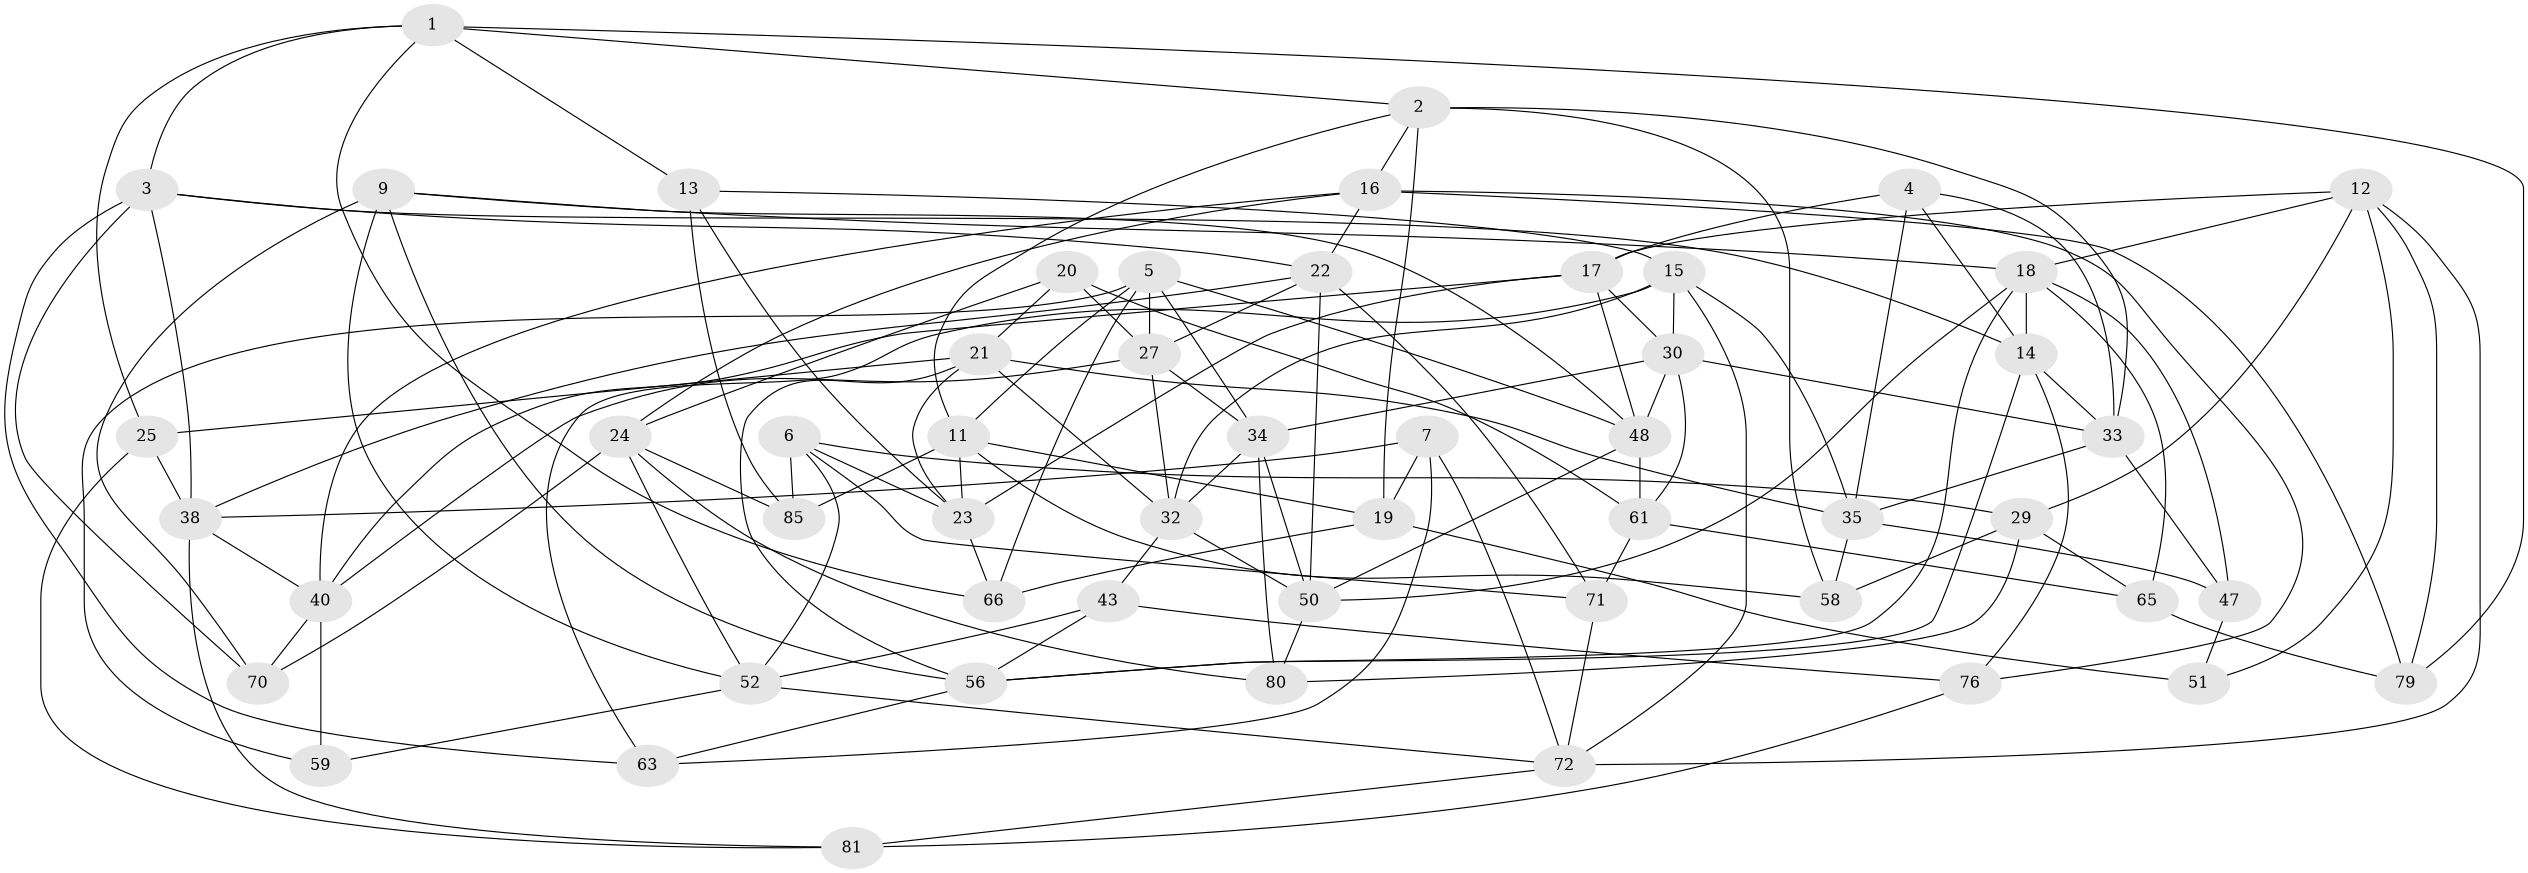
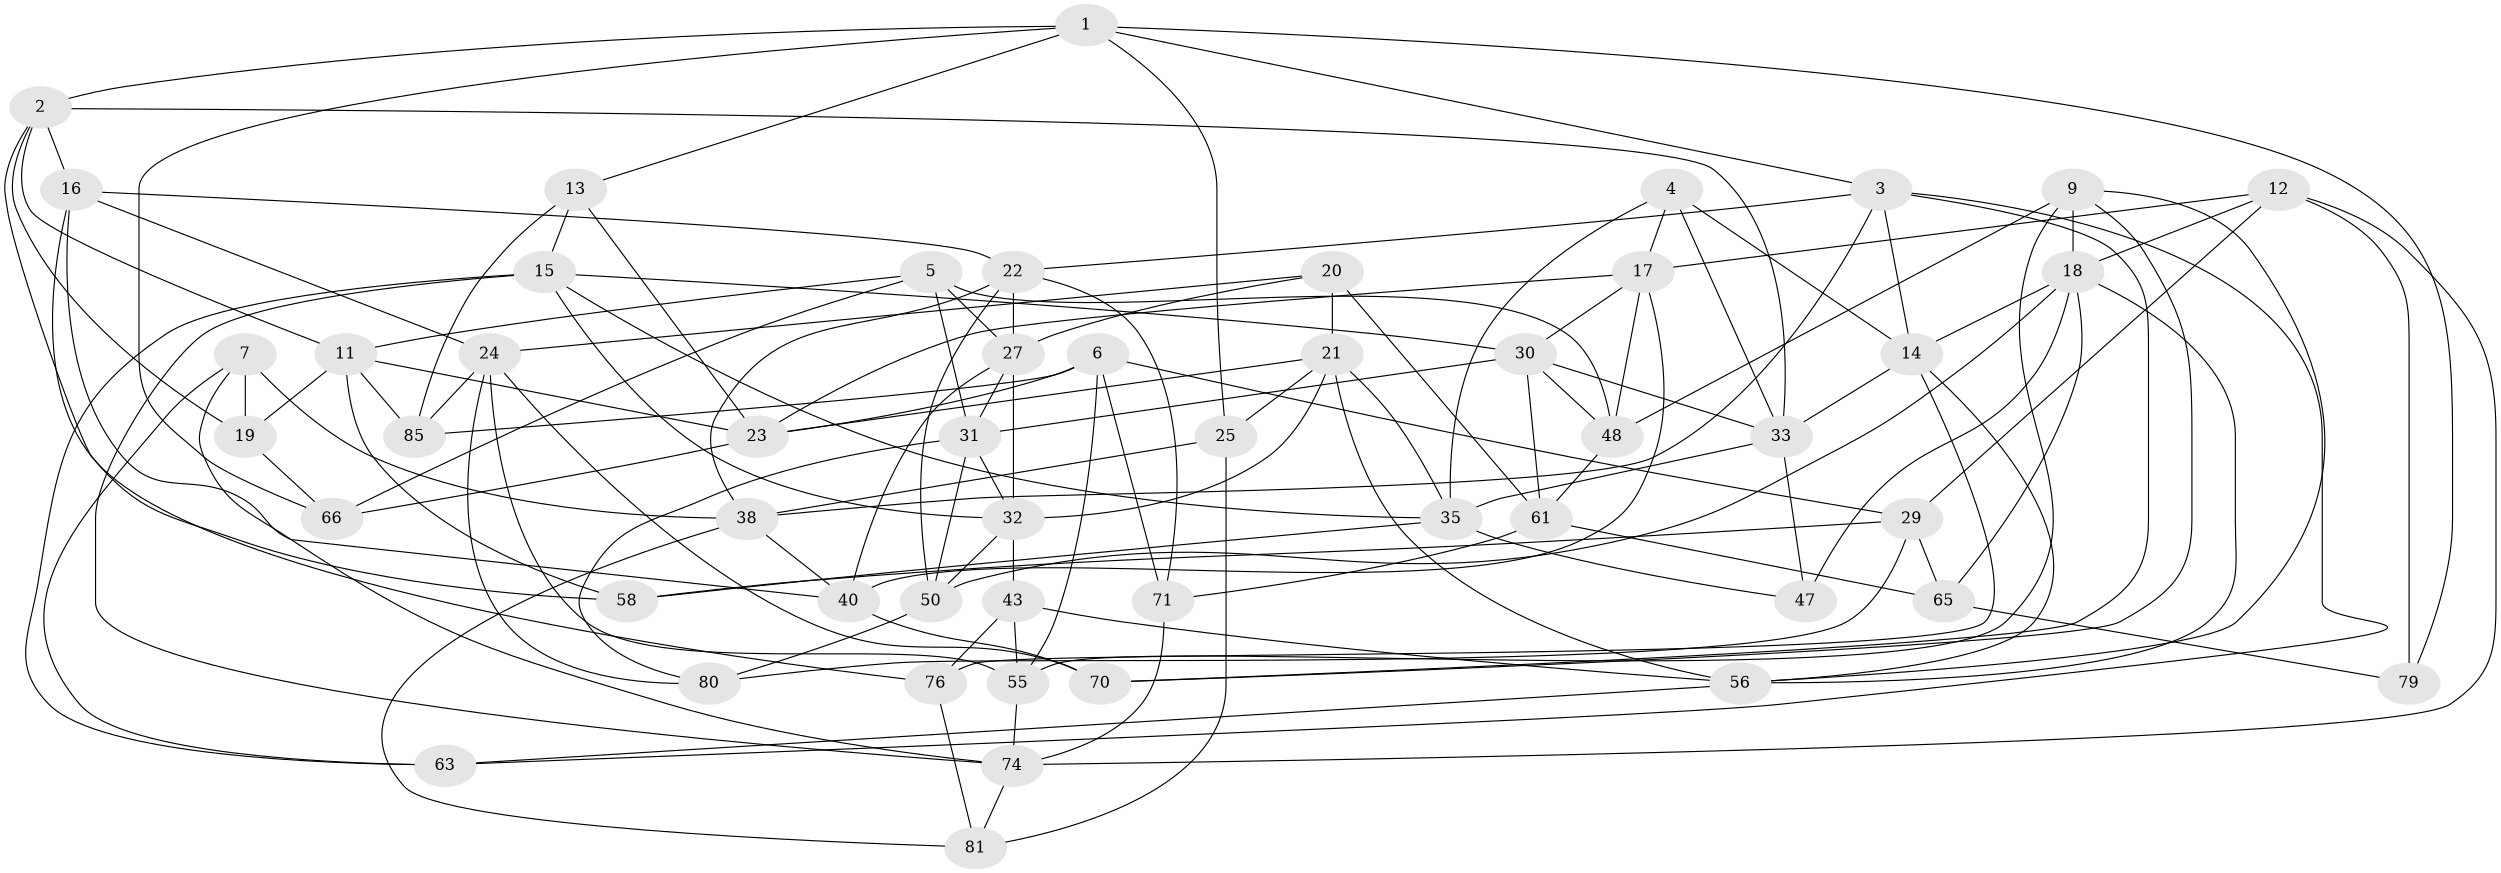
edge "16" -- "79": removed
node "34": label "34" -> "31"
edge "48" -- "50": removed
node "52": label "52" -> "55"
node "51": removed
node "59": removed
node "72": label "72" -> "74"
